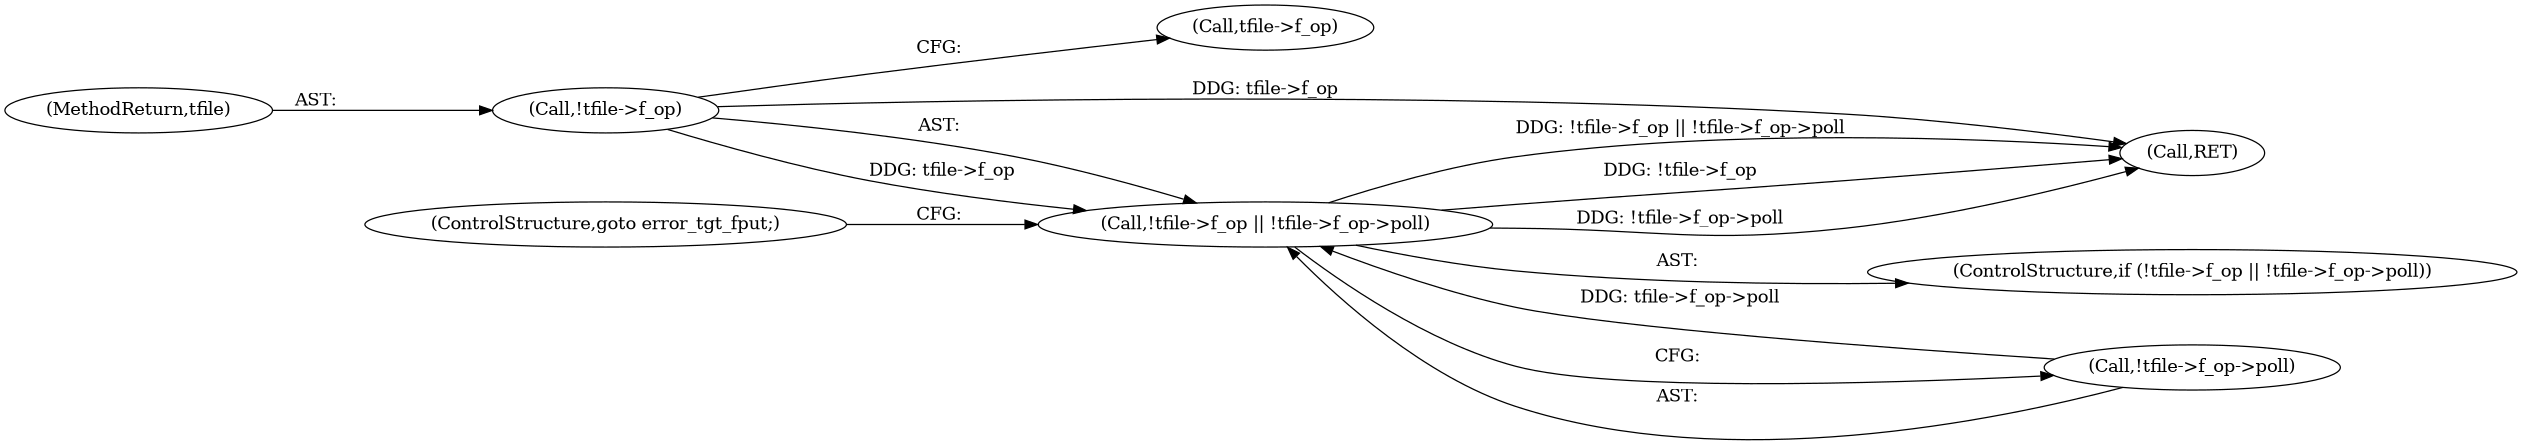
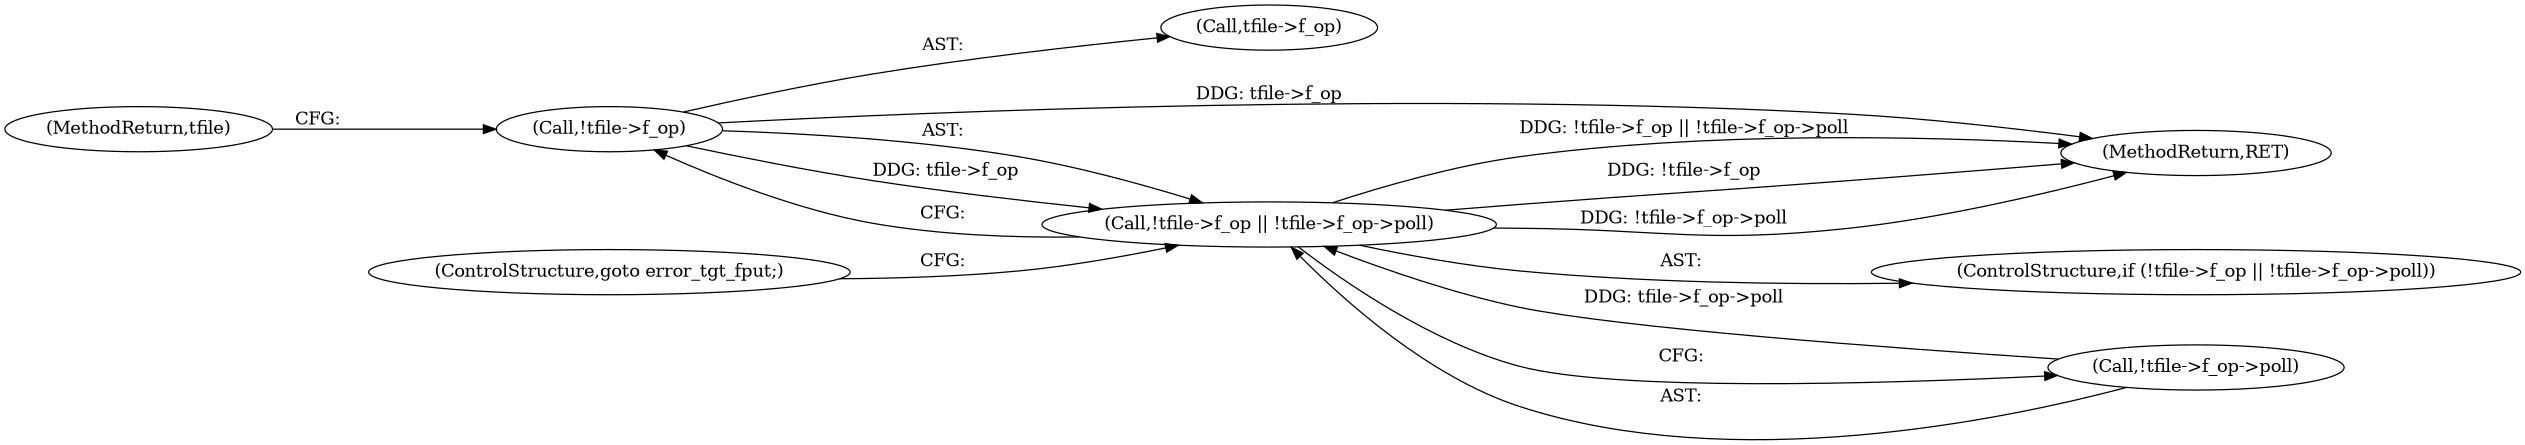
edge "(Call,!tfile->f_op)" -> "(Call,tfile->f_op)": label "CFG: " -> "AST: "
edge "(MethodReturn,tfile)" -> "(Call,!tfile->f_op)": label "AST: " -> "CFG: "
node "(Call,RET)": label "(Call,RET)" -> "(MethodReturn,RET)"
edge "(Call,!tfile->f_op || !tfile->f_op->poll)" -> "(Call,!tfile->f_op)": added, label "CFG:"
